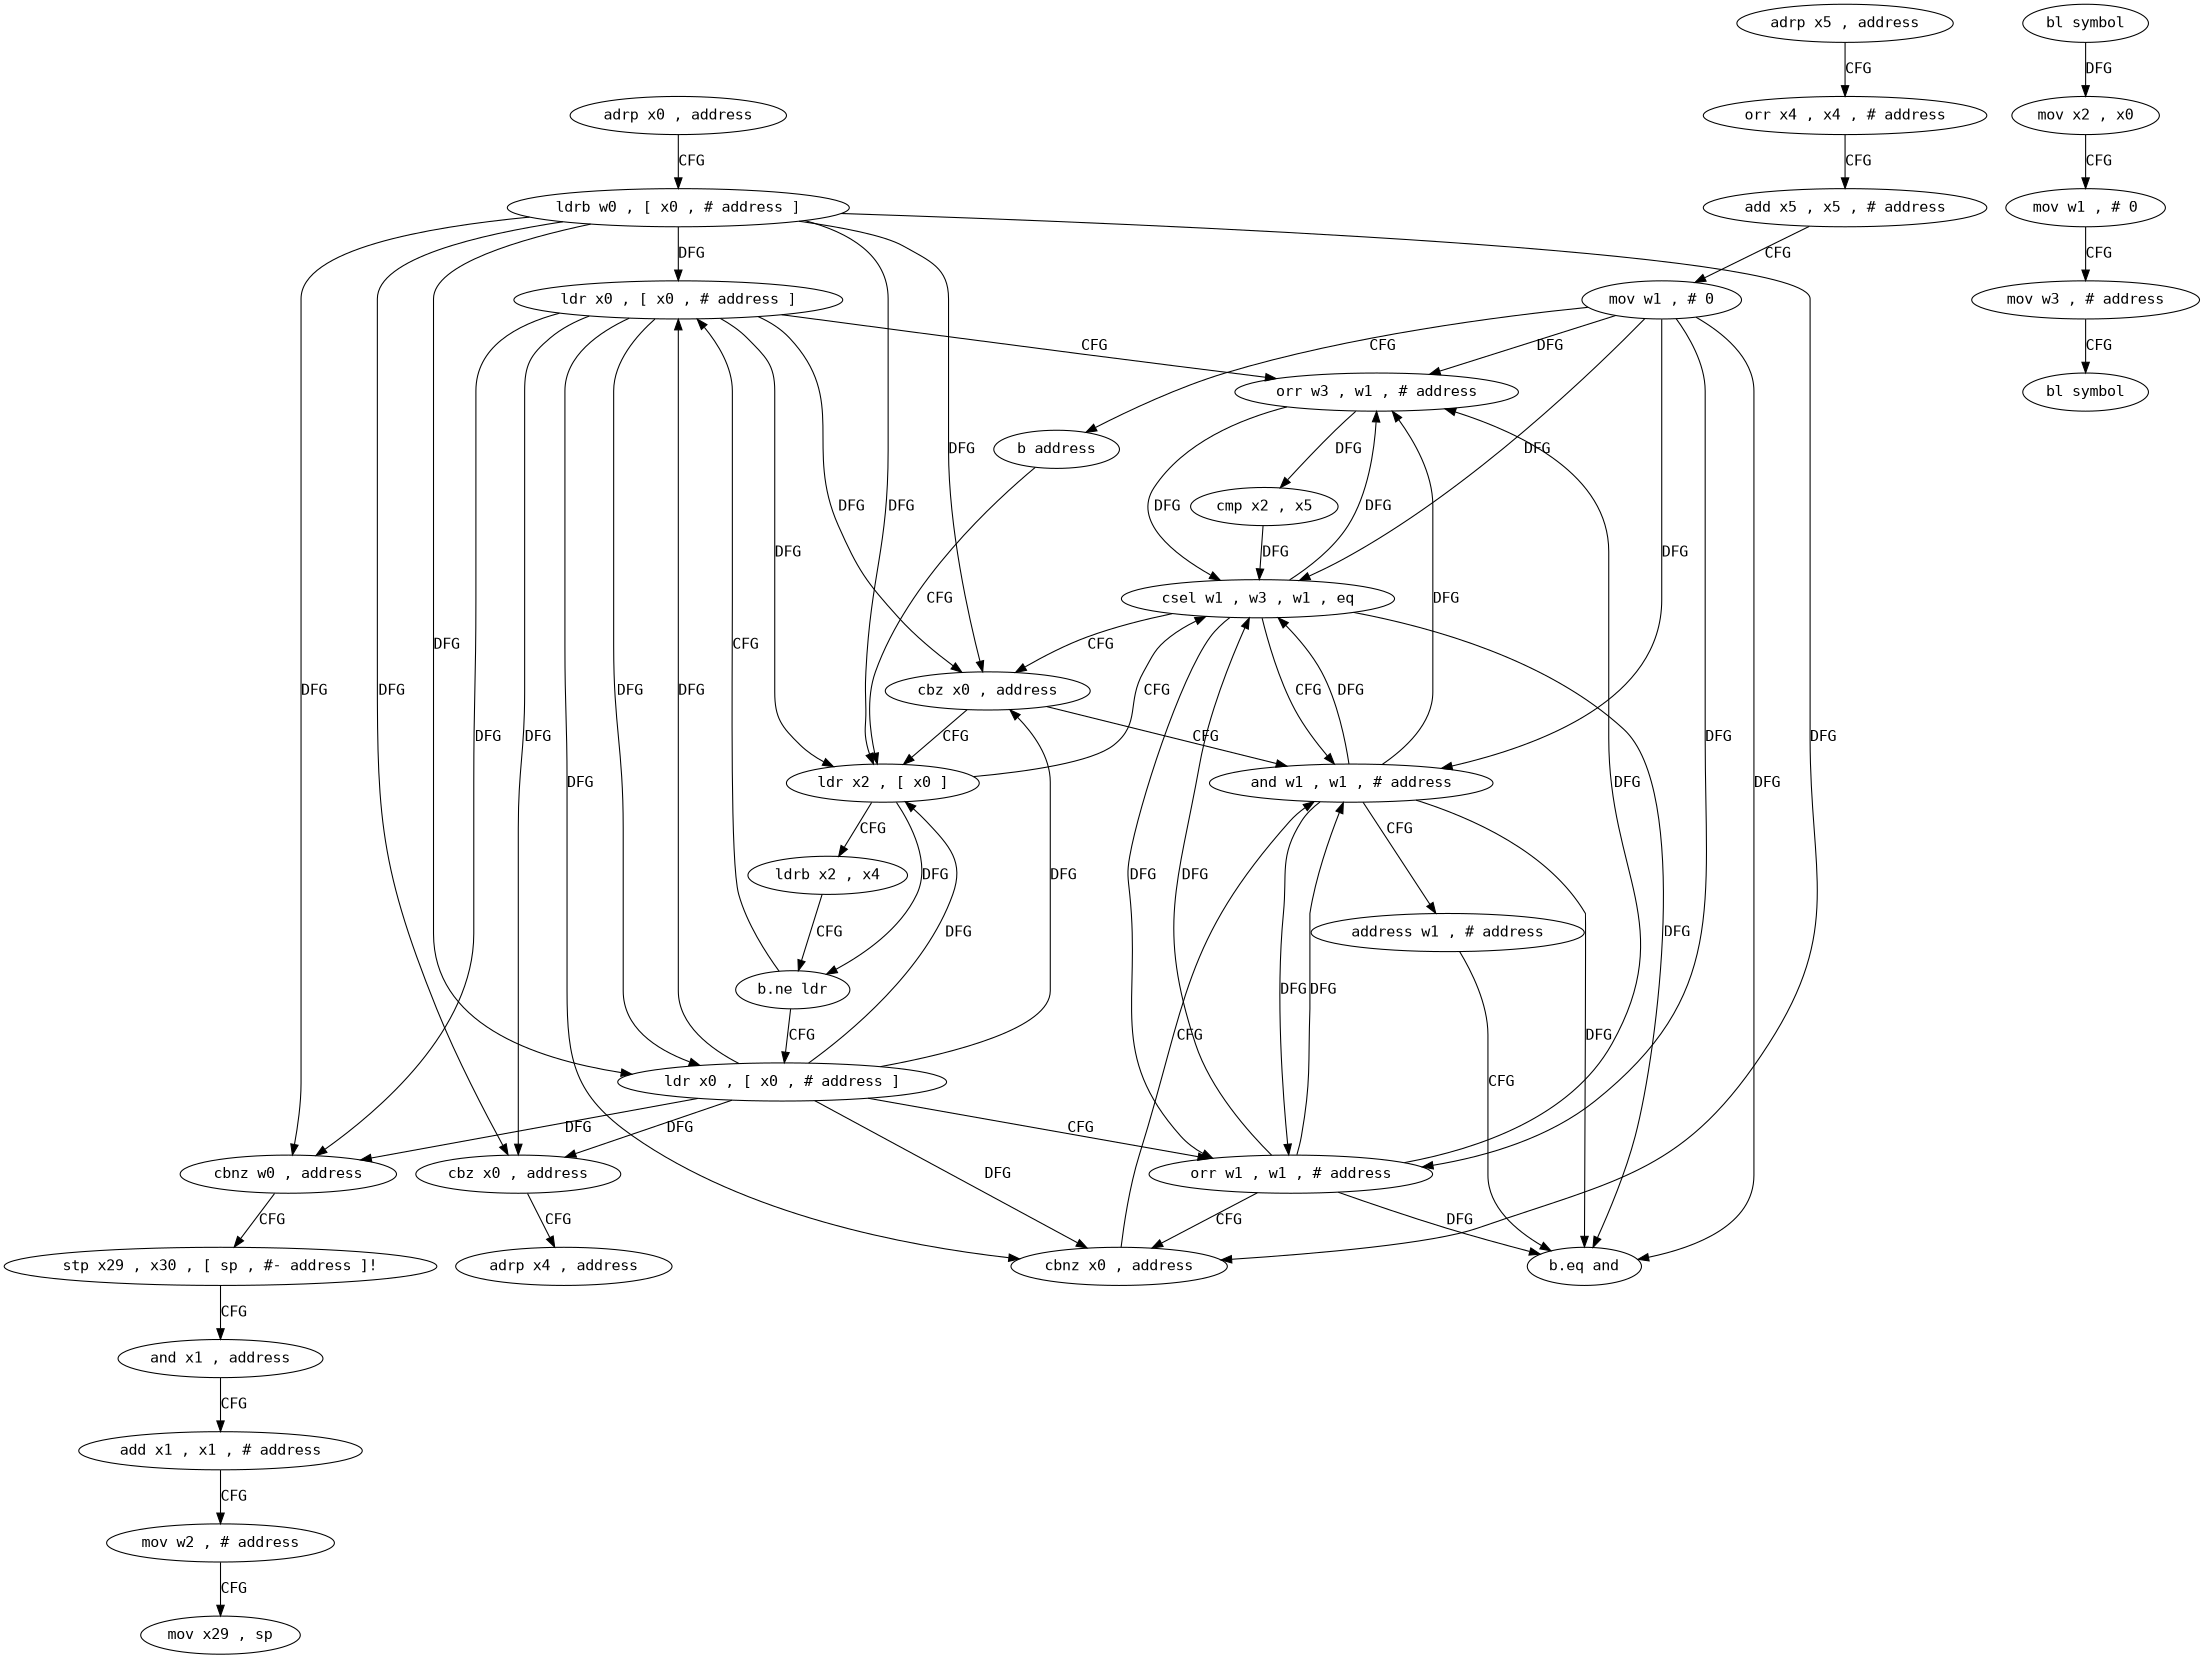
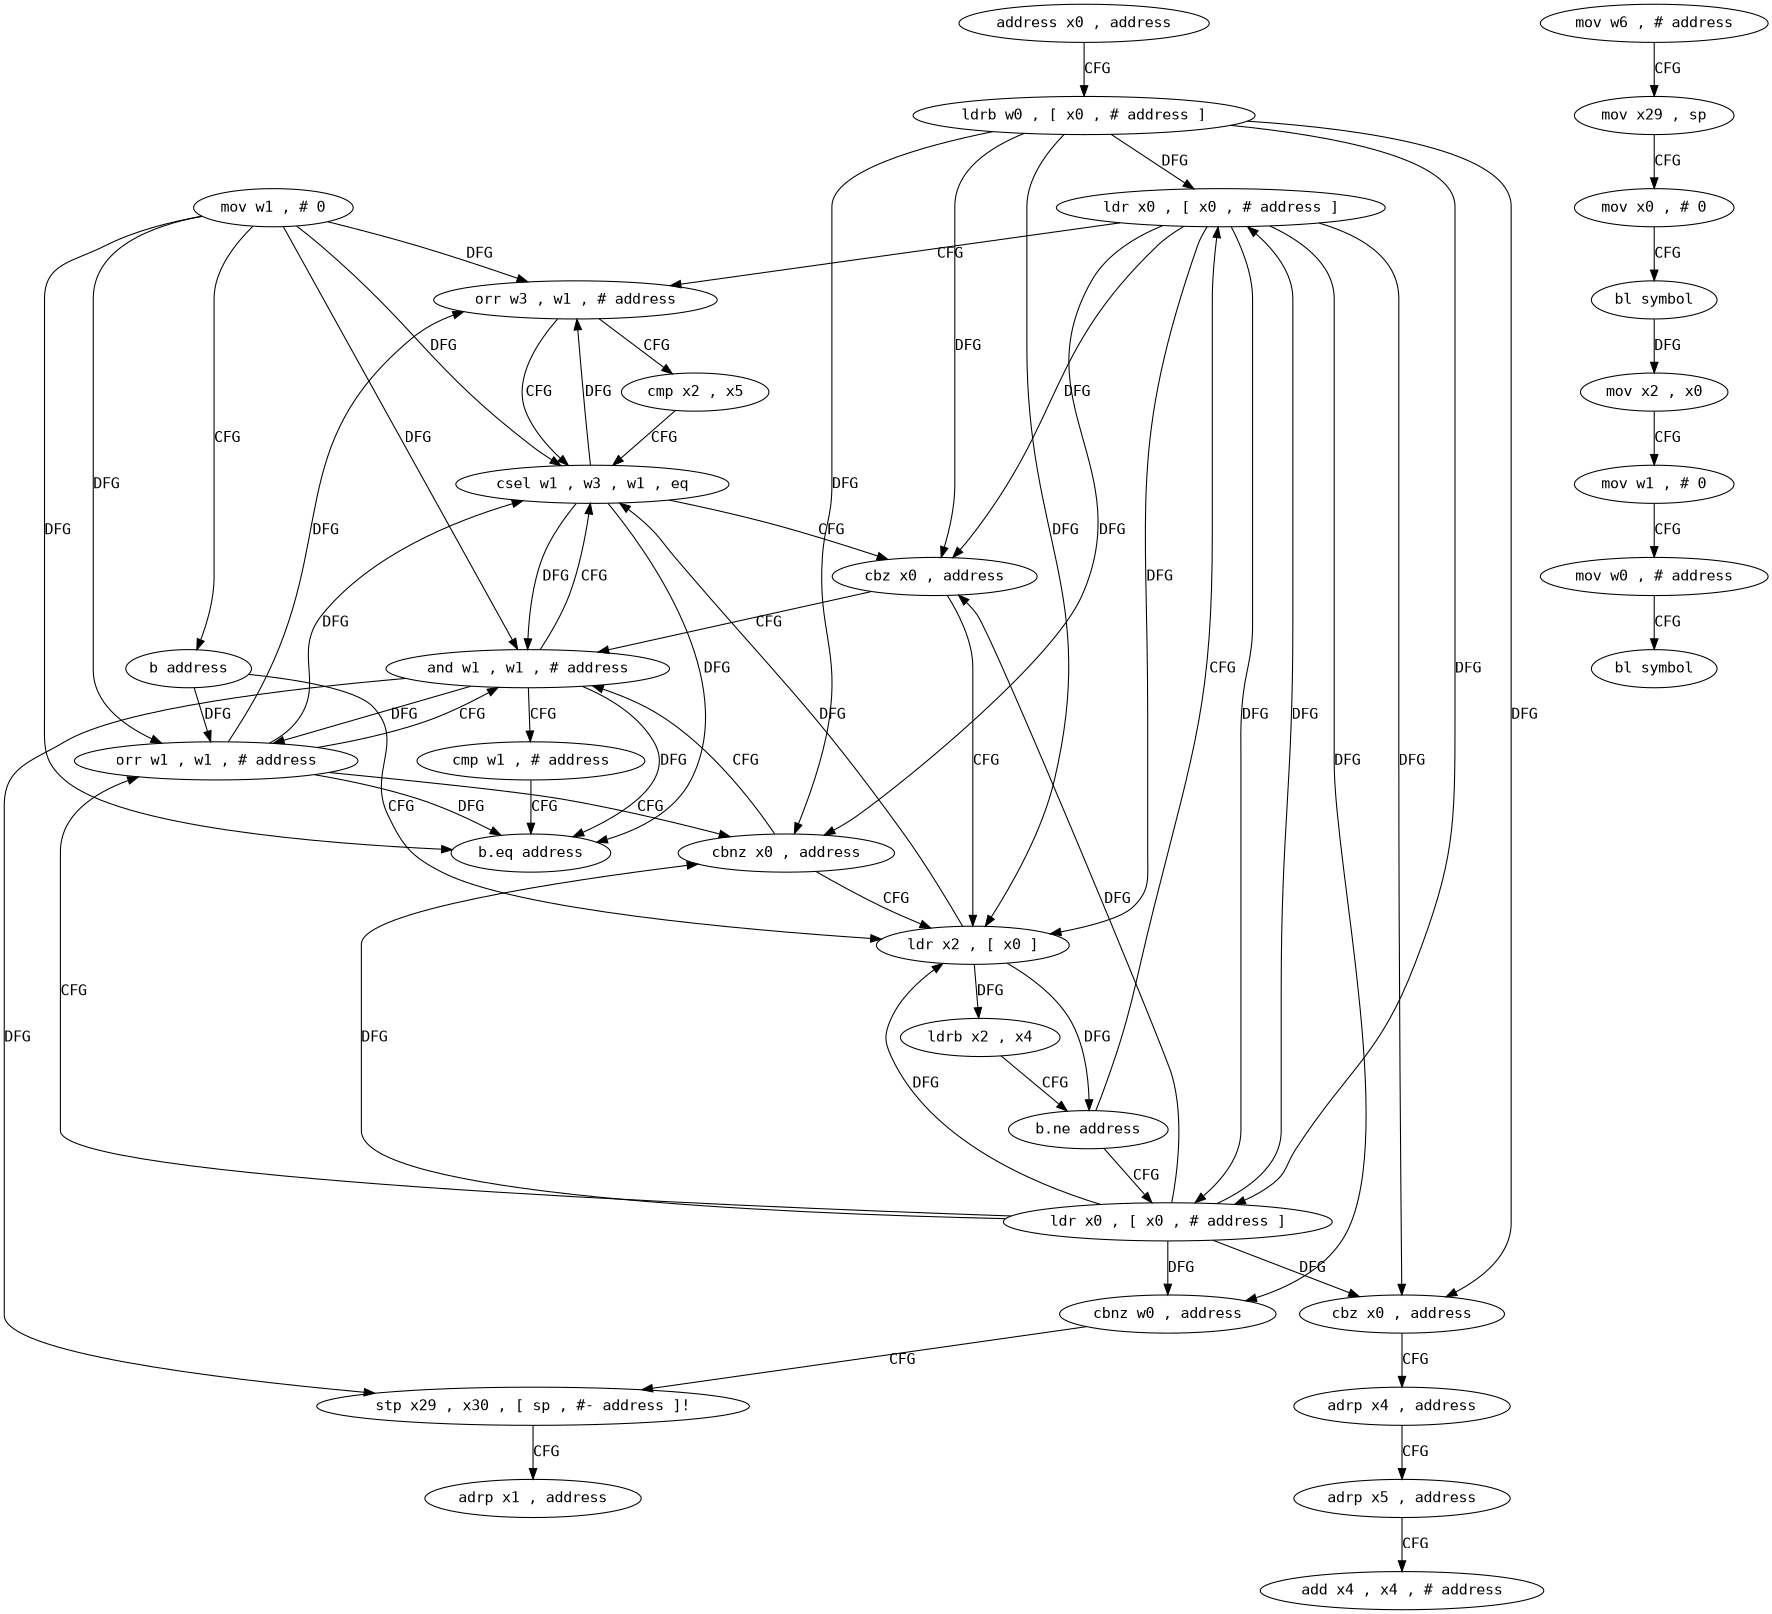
node "adrp x0 , address": label "adrp x0 , address" -> "address x0 , address"
node "orr x4 , x4 , # address": label "orr x4 , x4 , # address" -> "add x4 , x4 , # address"
node "mov x0 , # 0": added
node "add x5 , x5 , # address": removed
node "mov w3 , # address": label "mov w3 , # address" -> "mov w0 , # address"
edge "orr w3 , w1 , # address" -> "cmp x2 , x5": label "DFG" -> "CFG"
edge "orr w3 , w1 , # address" -> "csel w1 , w3 , w1 , eq": label "DFG" -> "CFG"
edge "cmp x2 , x5" -> "csel w1 , w3 , w1 , eq": label "DFG" -> "CFG"
edge "ldrb w0 , [ x0 , # address ]" -> "cbnz w0 , address": removed, label "DFG"
edge "and w1 , w1 , # address" -> "orr w3 , w1 , # address": now "and w1 , w1 , # address" -> "stp x29 , x30 , [ sp , #- address ]!"
edge "ldr x2 , [ x0 ]" -> "csel w1 , w3 , w1 , eq": label "CFG" -> "DFG"
edge "csel w1 , w3 , w1 , eq" -> "and w1 , w1 , # address": label "CFG" -> "DFG"
edge "and w1 , w1 , # address" -> "csel w1 , w3 , w1 , eq": label "DFG" -> "CFG"
edge "ldr x2 , [ x0 ]" -> "ldrb x2 , x4": label "CFG" -> "DFG"
edge "csel w1 , w3 , w1 , eq" -> "orr w1 , w1 , # address": now "b address" -> "orr w1 , w1 , # address"
edge "cbnz x0 , address" -> "ldr x2 , [ x0 ]": added, label "CFG"
node "address w1 , # address": label "address w1 , # address" -> "cmp w1 , # address"
node "b.ne ldr": label "b.ne ldr" -> "b.ne address"
edge "orr w1 , w1 , # address" -> "and w1 , w1 , # address": label "DFG" -> "CFG"
node "b.eq and": label "b.eq and" -> "b.eq address"
node "and x1 , address": label "and x1 , address" -> "adrp x1 , address"
edge "adrp x4 , address" -> "adrp x5 , address": added, label "CFG"
node "add x1 , x1 , # address": removed
node "mov w2 , # address": label "mov w2 , # address" -> "mov w6 , # address"
